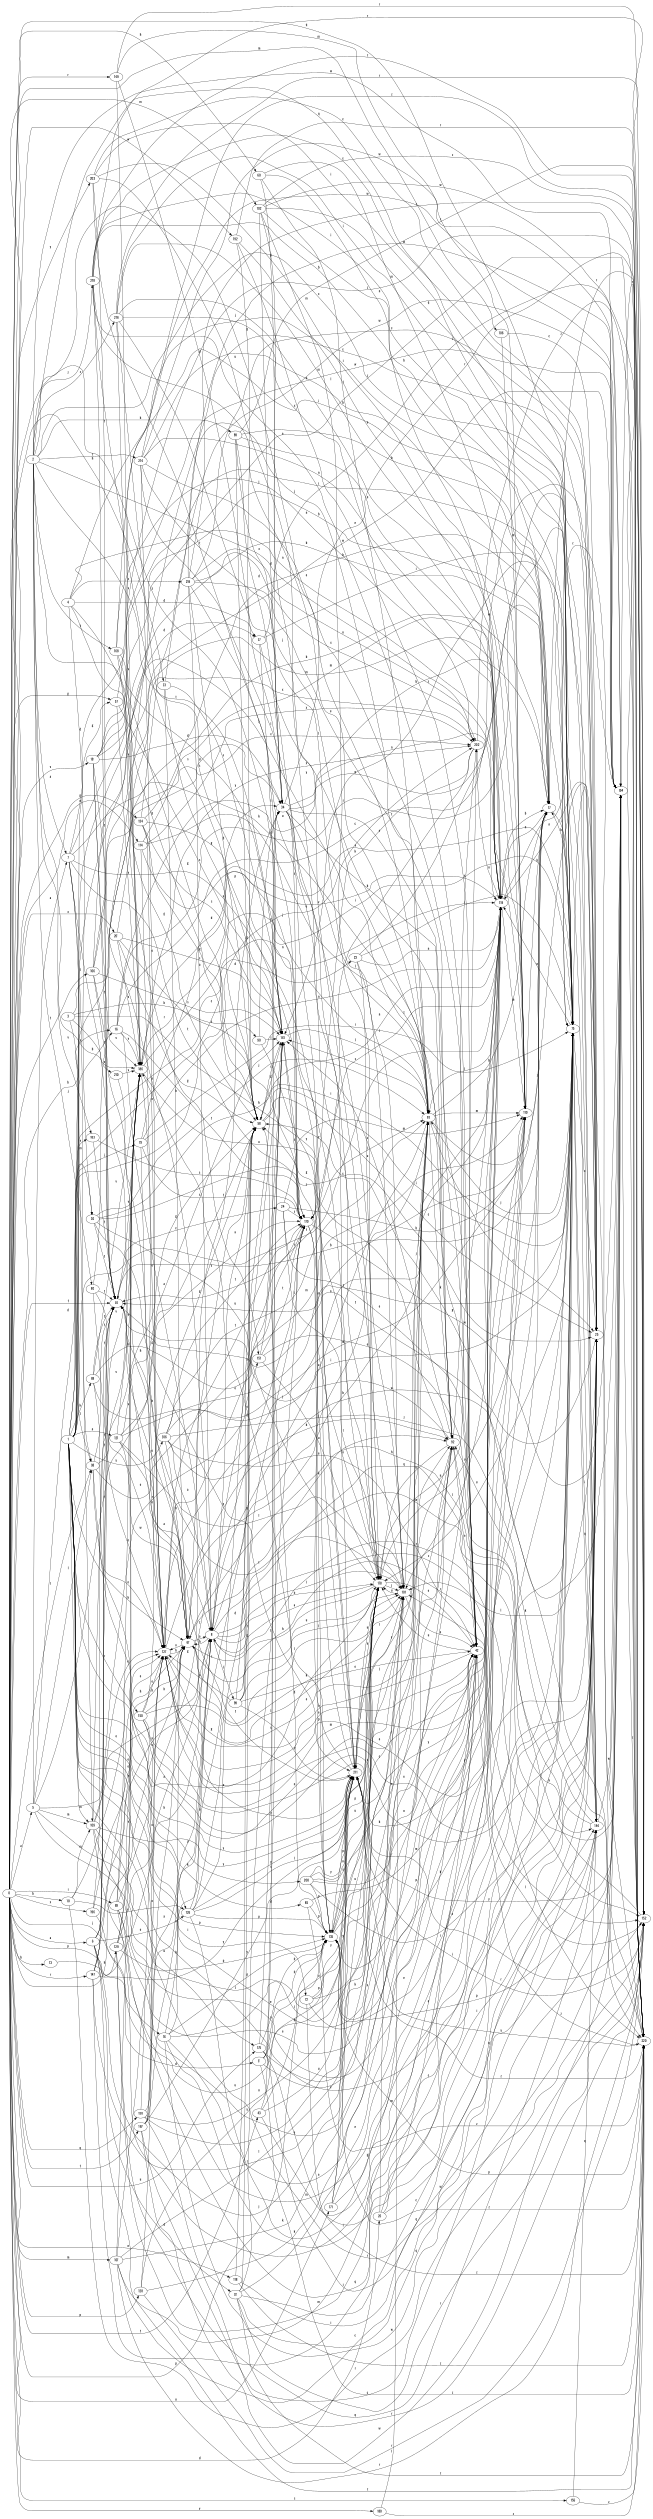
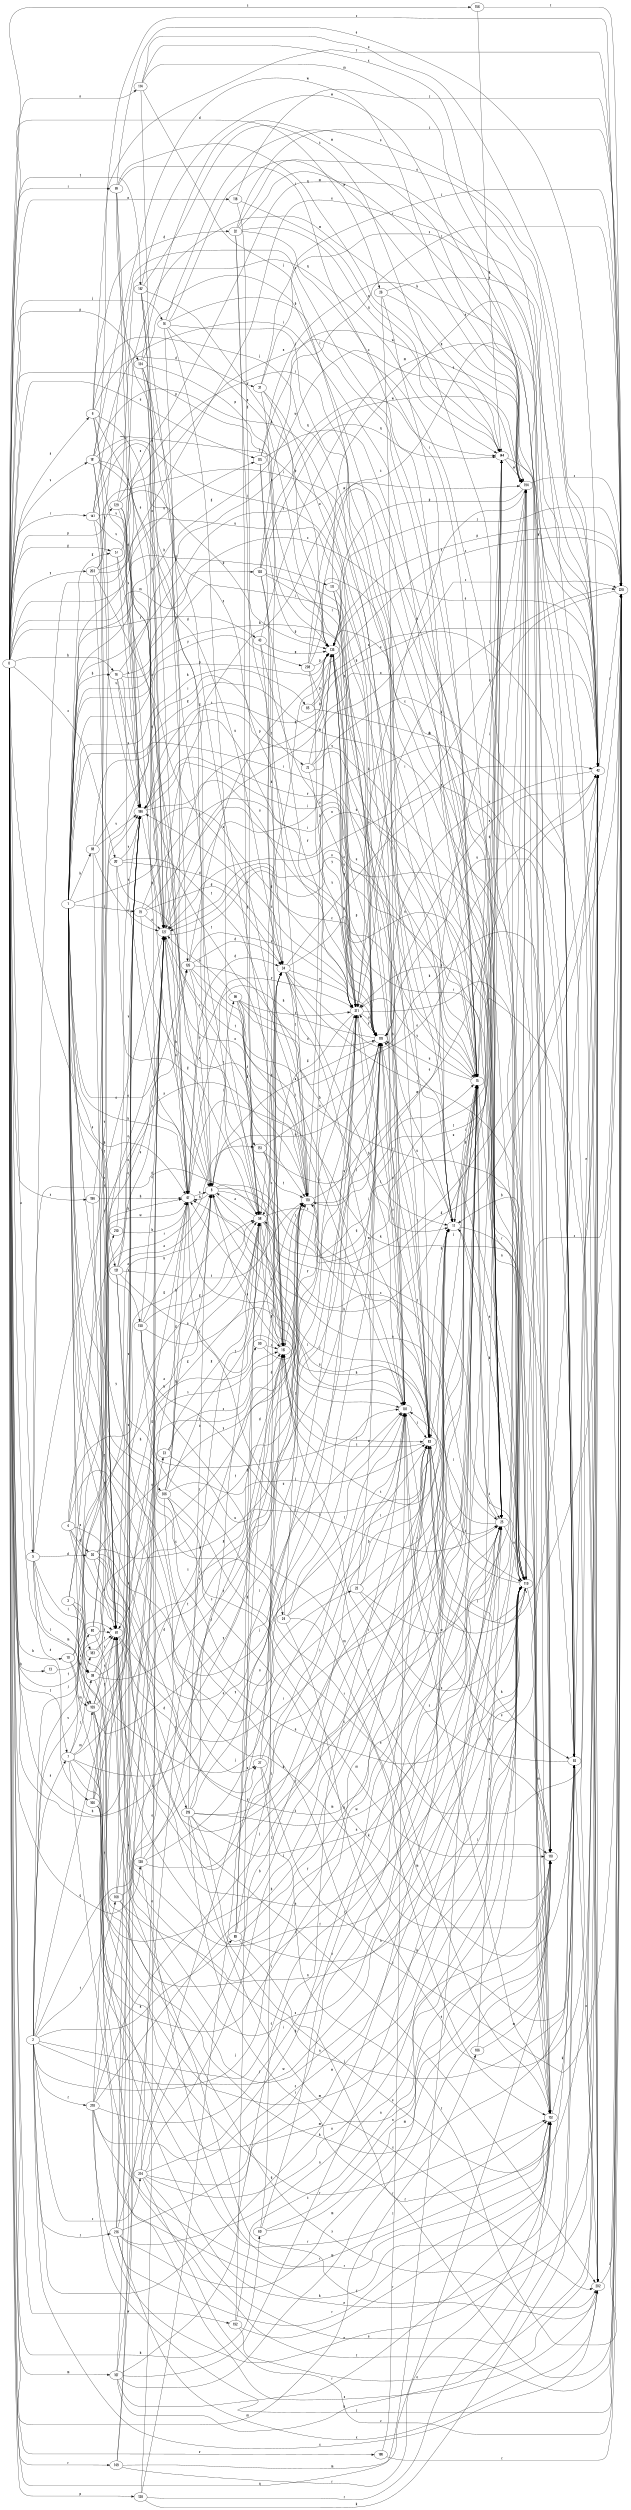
edge "202" -> "119": removed, label "n"
